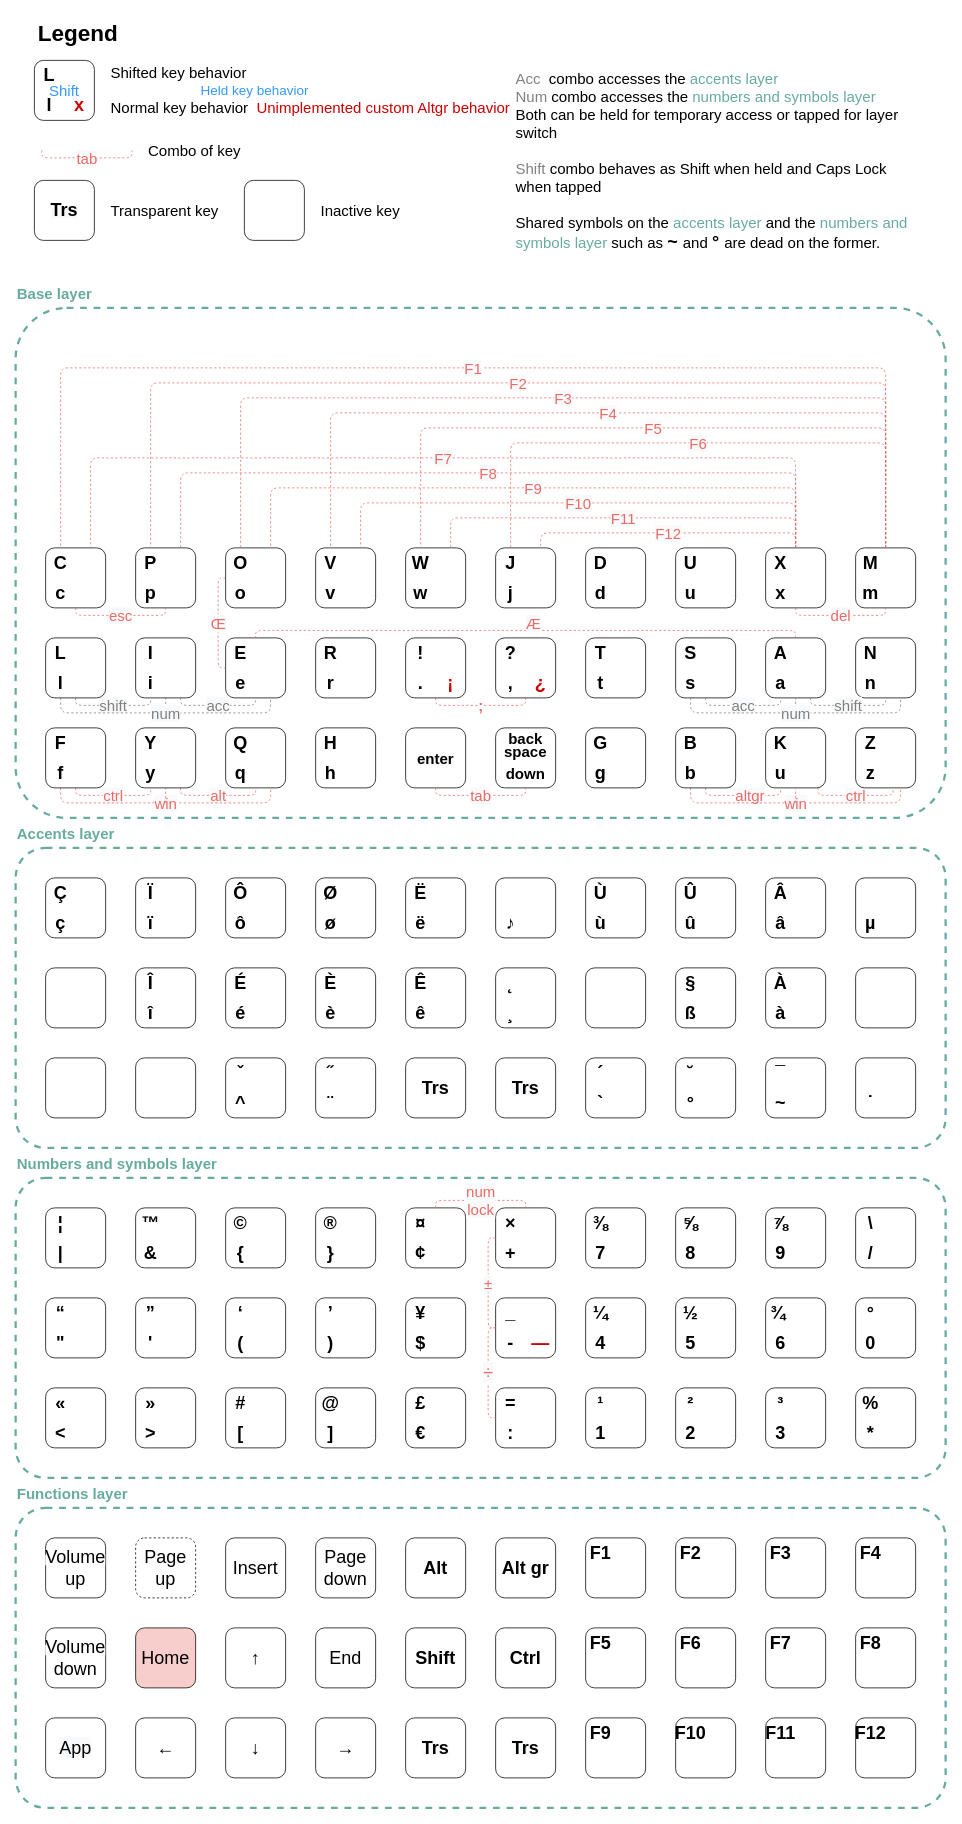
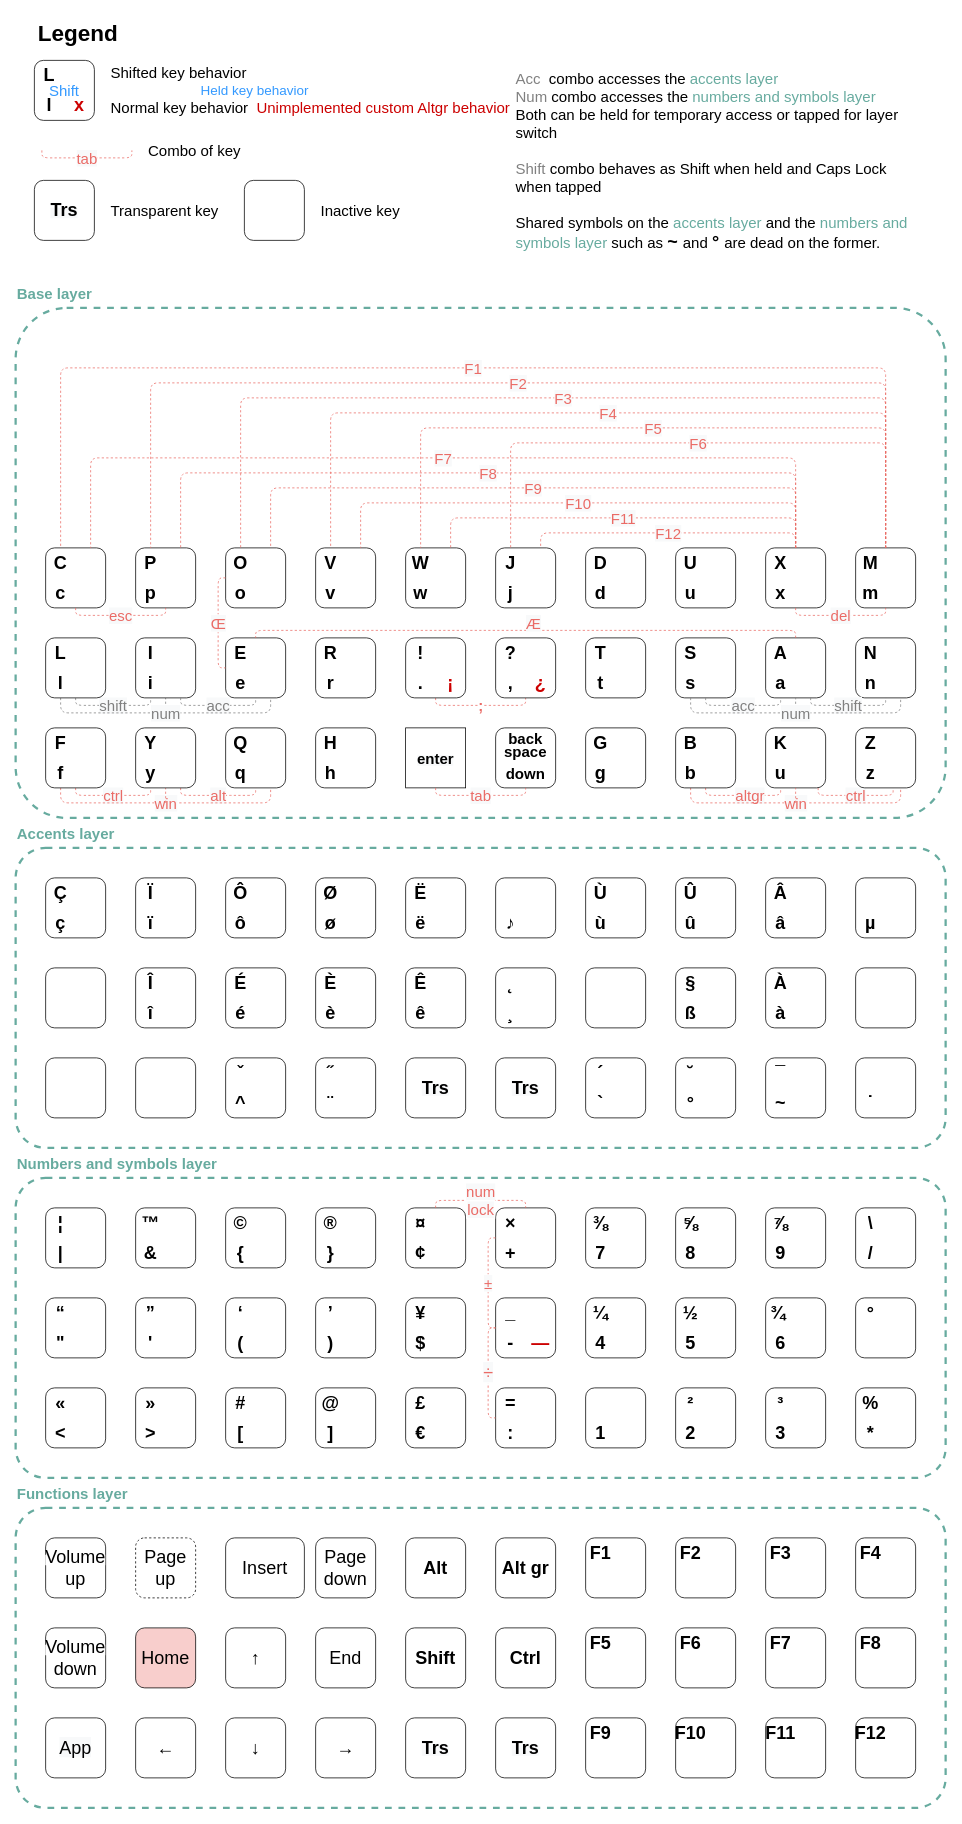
node "enter": shape rounded rectangle -> rectangle
node "0": removed
node "¹": removed
node "Insert": size 60x60 -> 79x60
